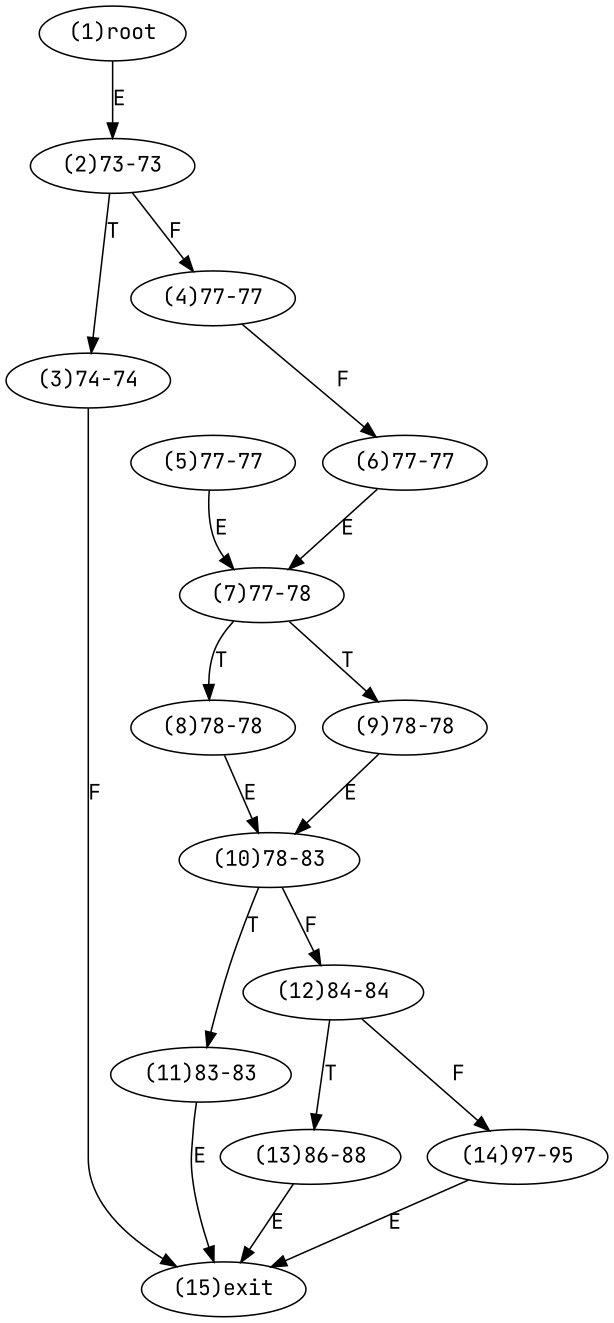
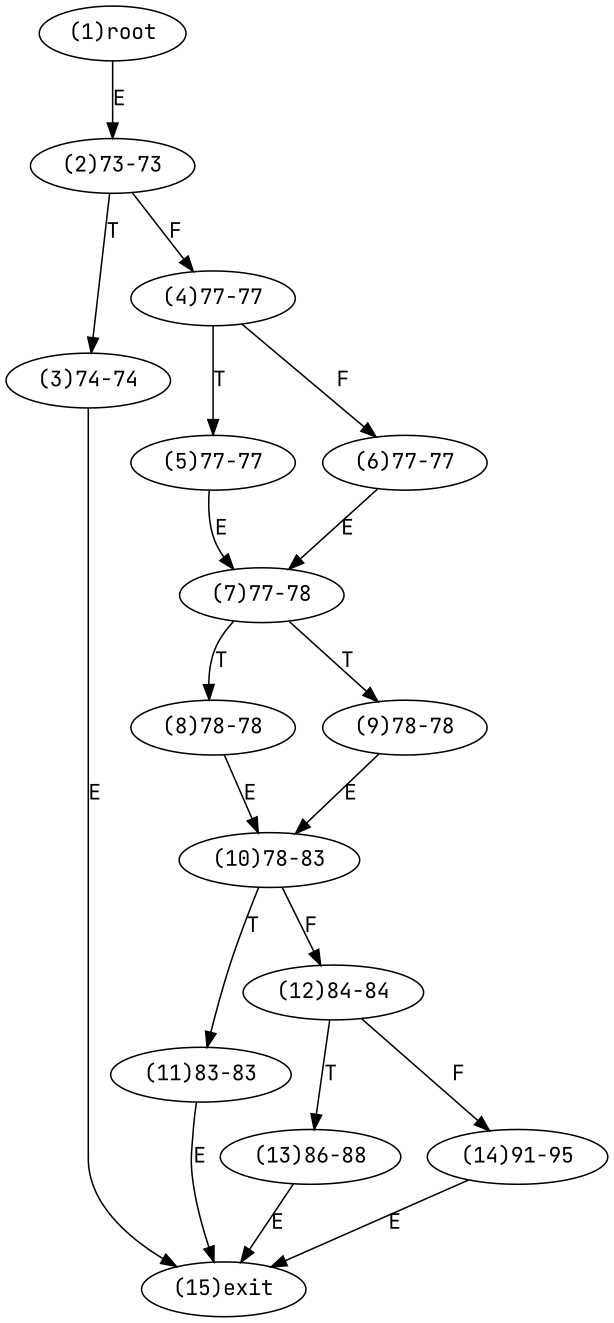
edge "(4)77-77" -> "(5)77-77": added, label "T"
edge "(3)74-74" -> "(15)exit": label "F" -> "E"
node "(14)97-95": label "(14)97-95" -> "(14)91-95"
